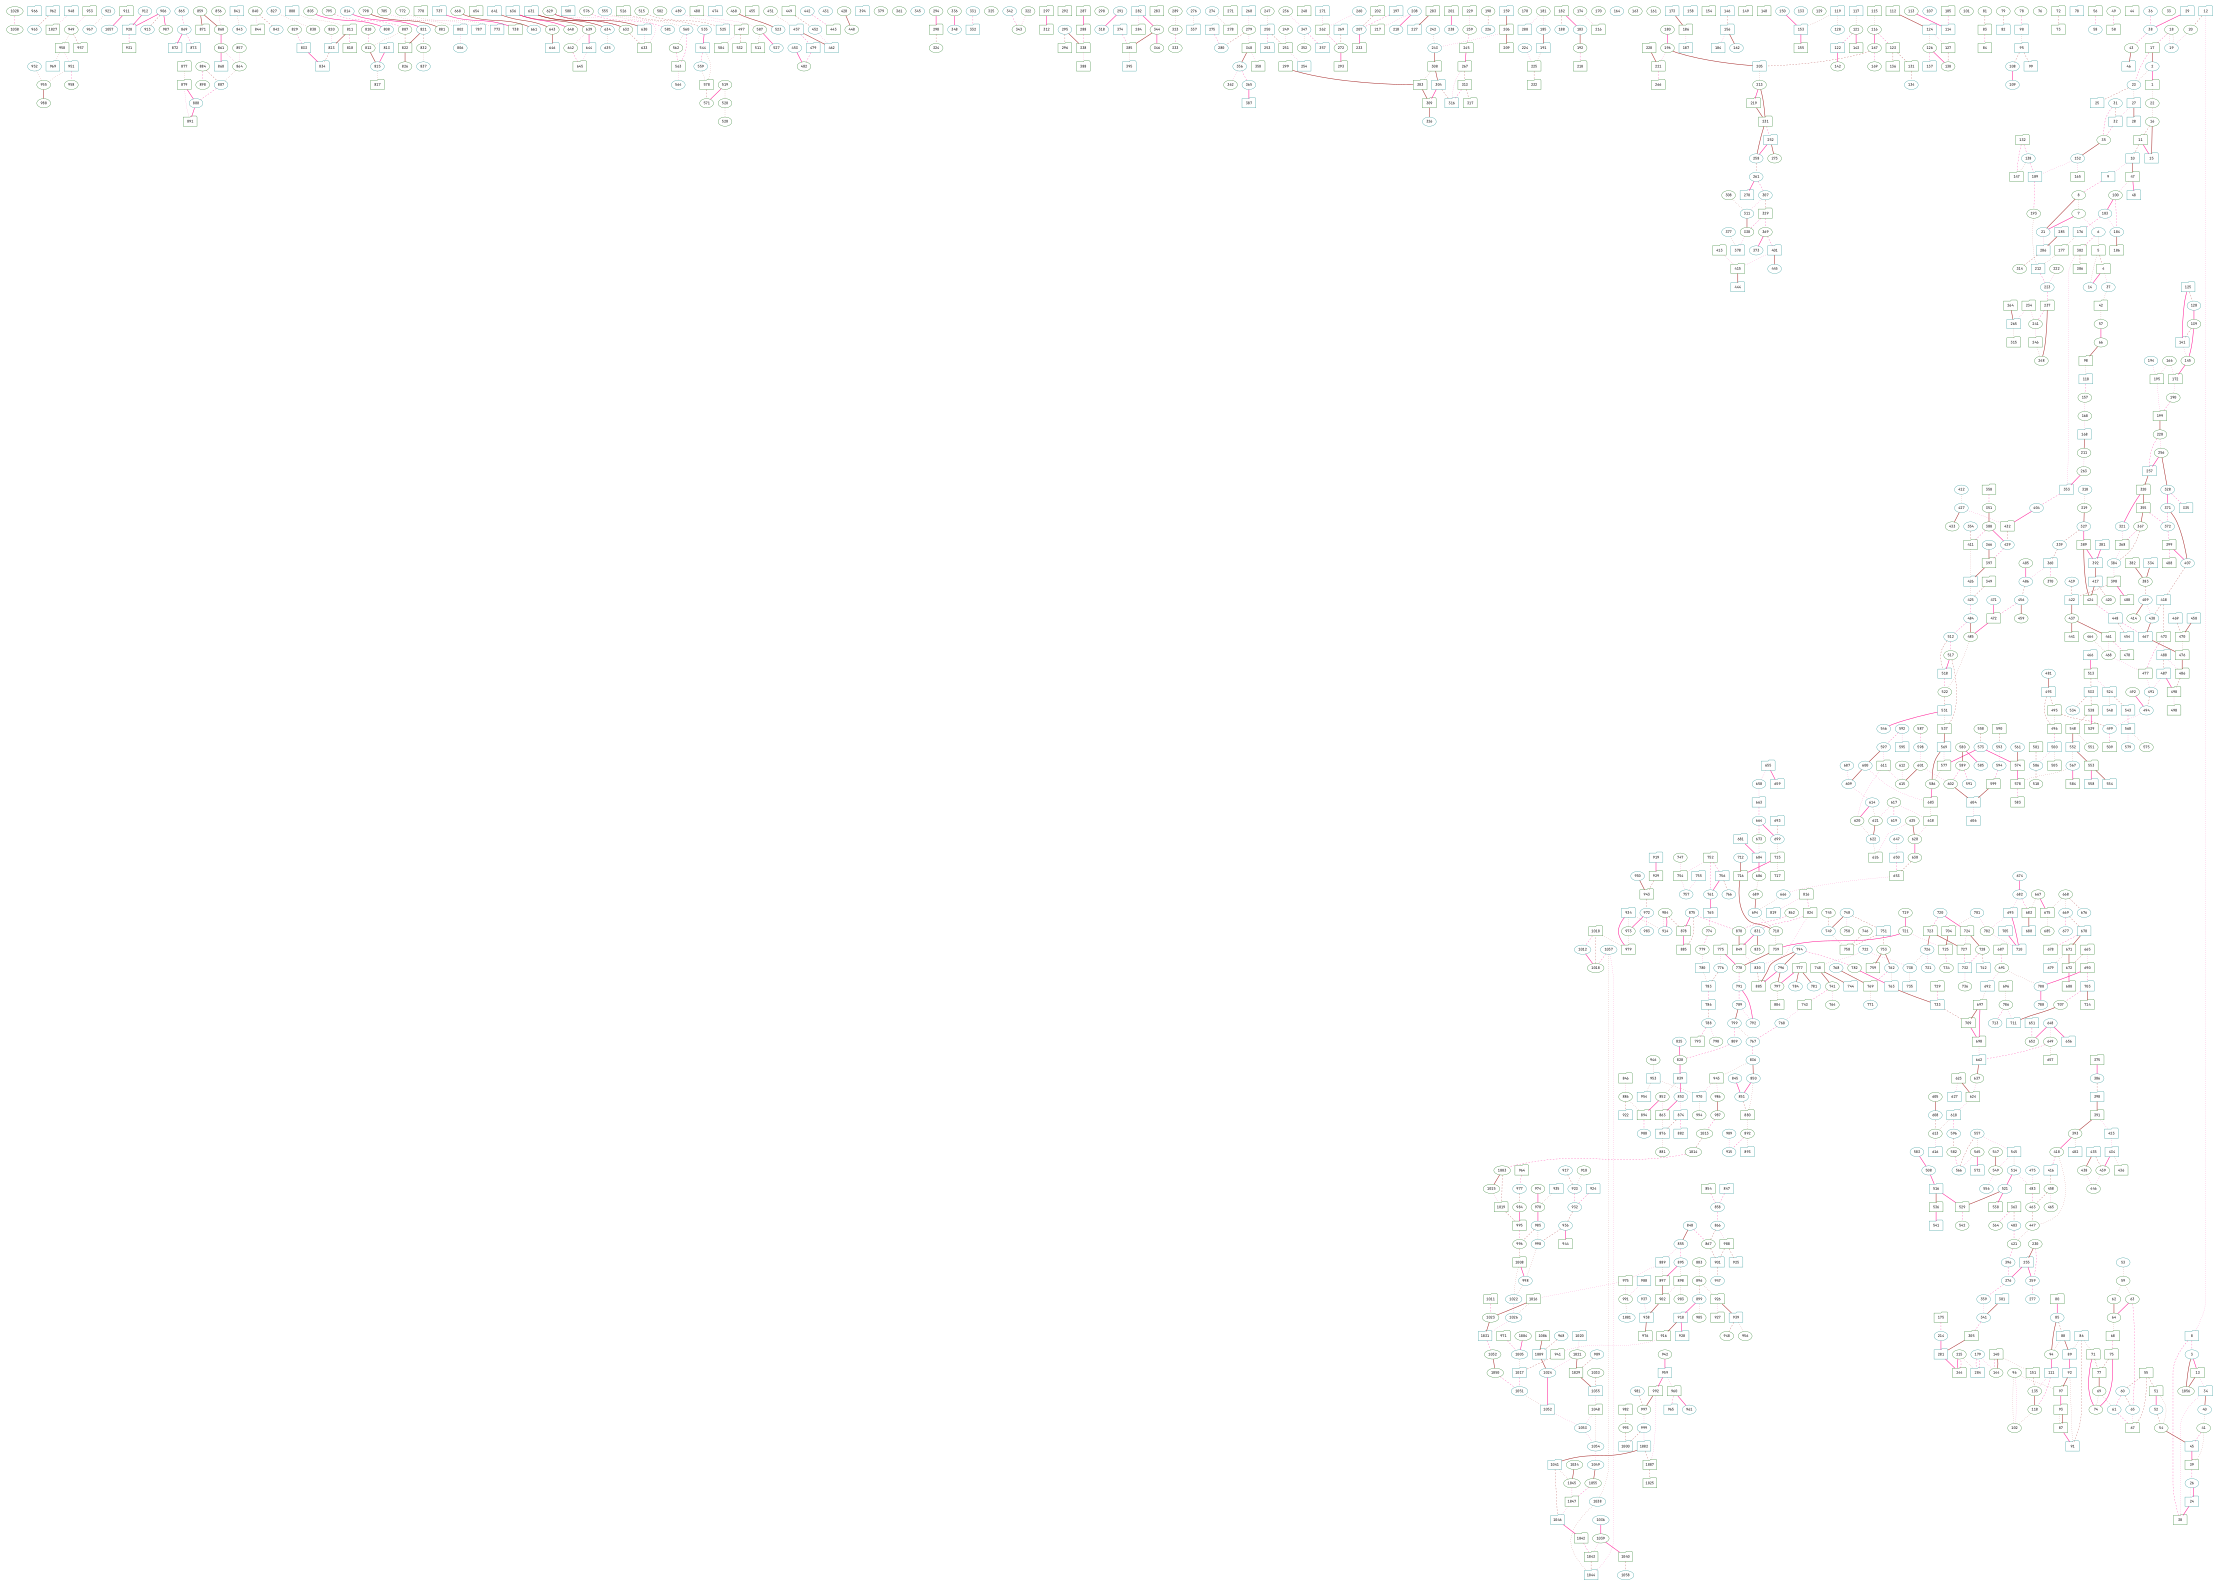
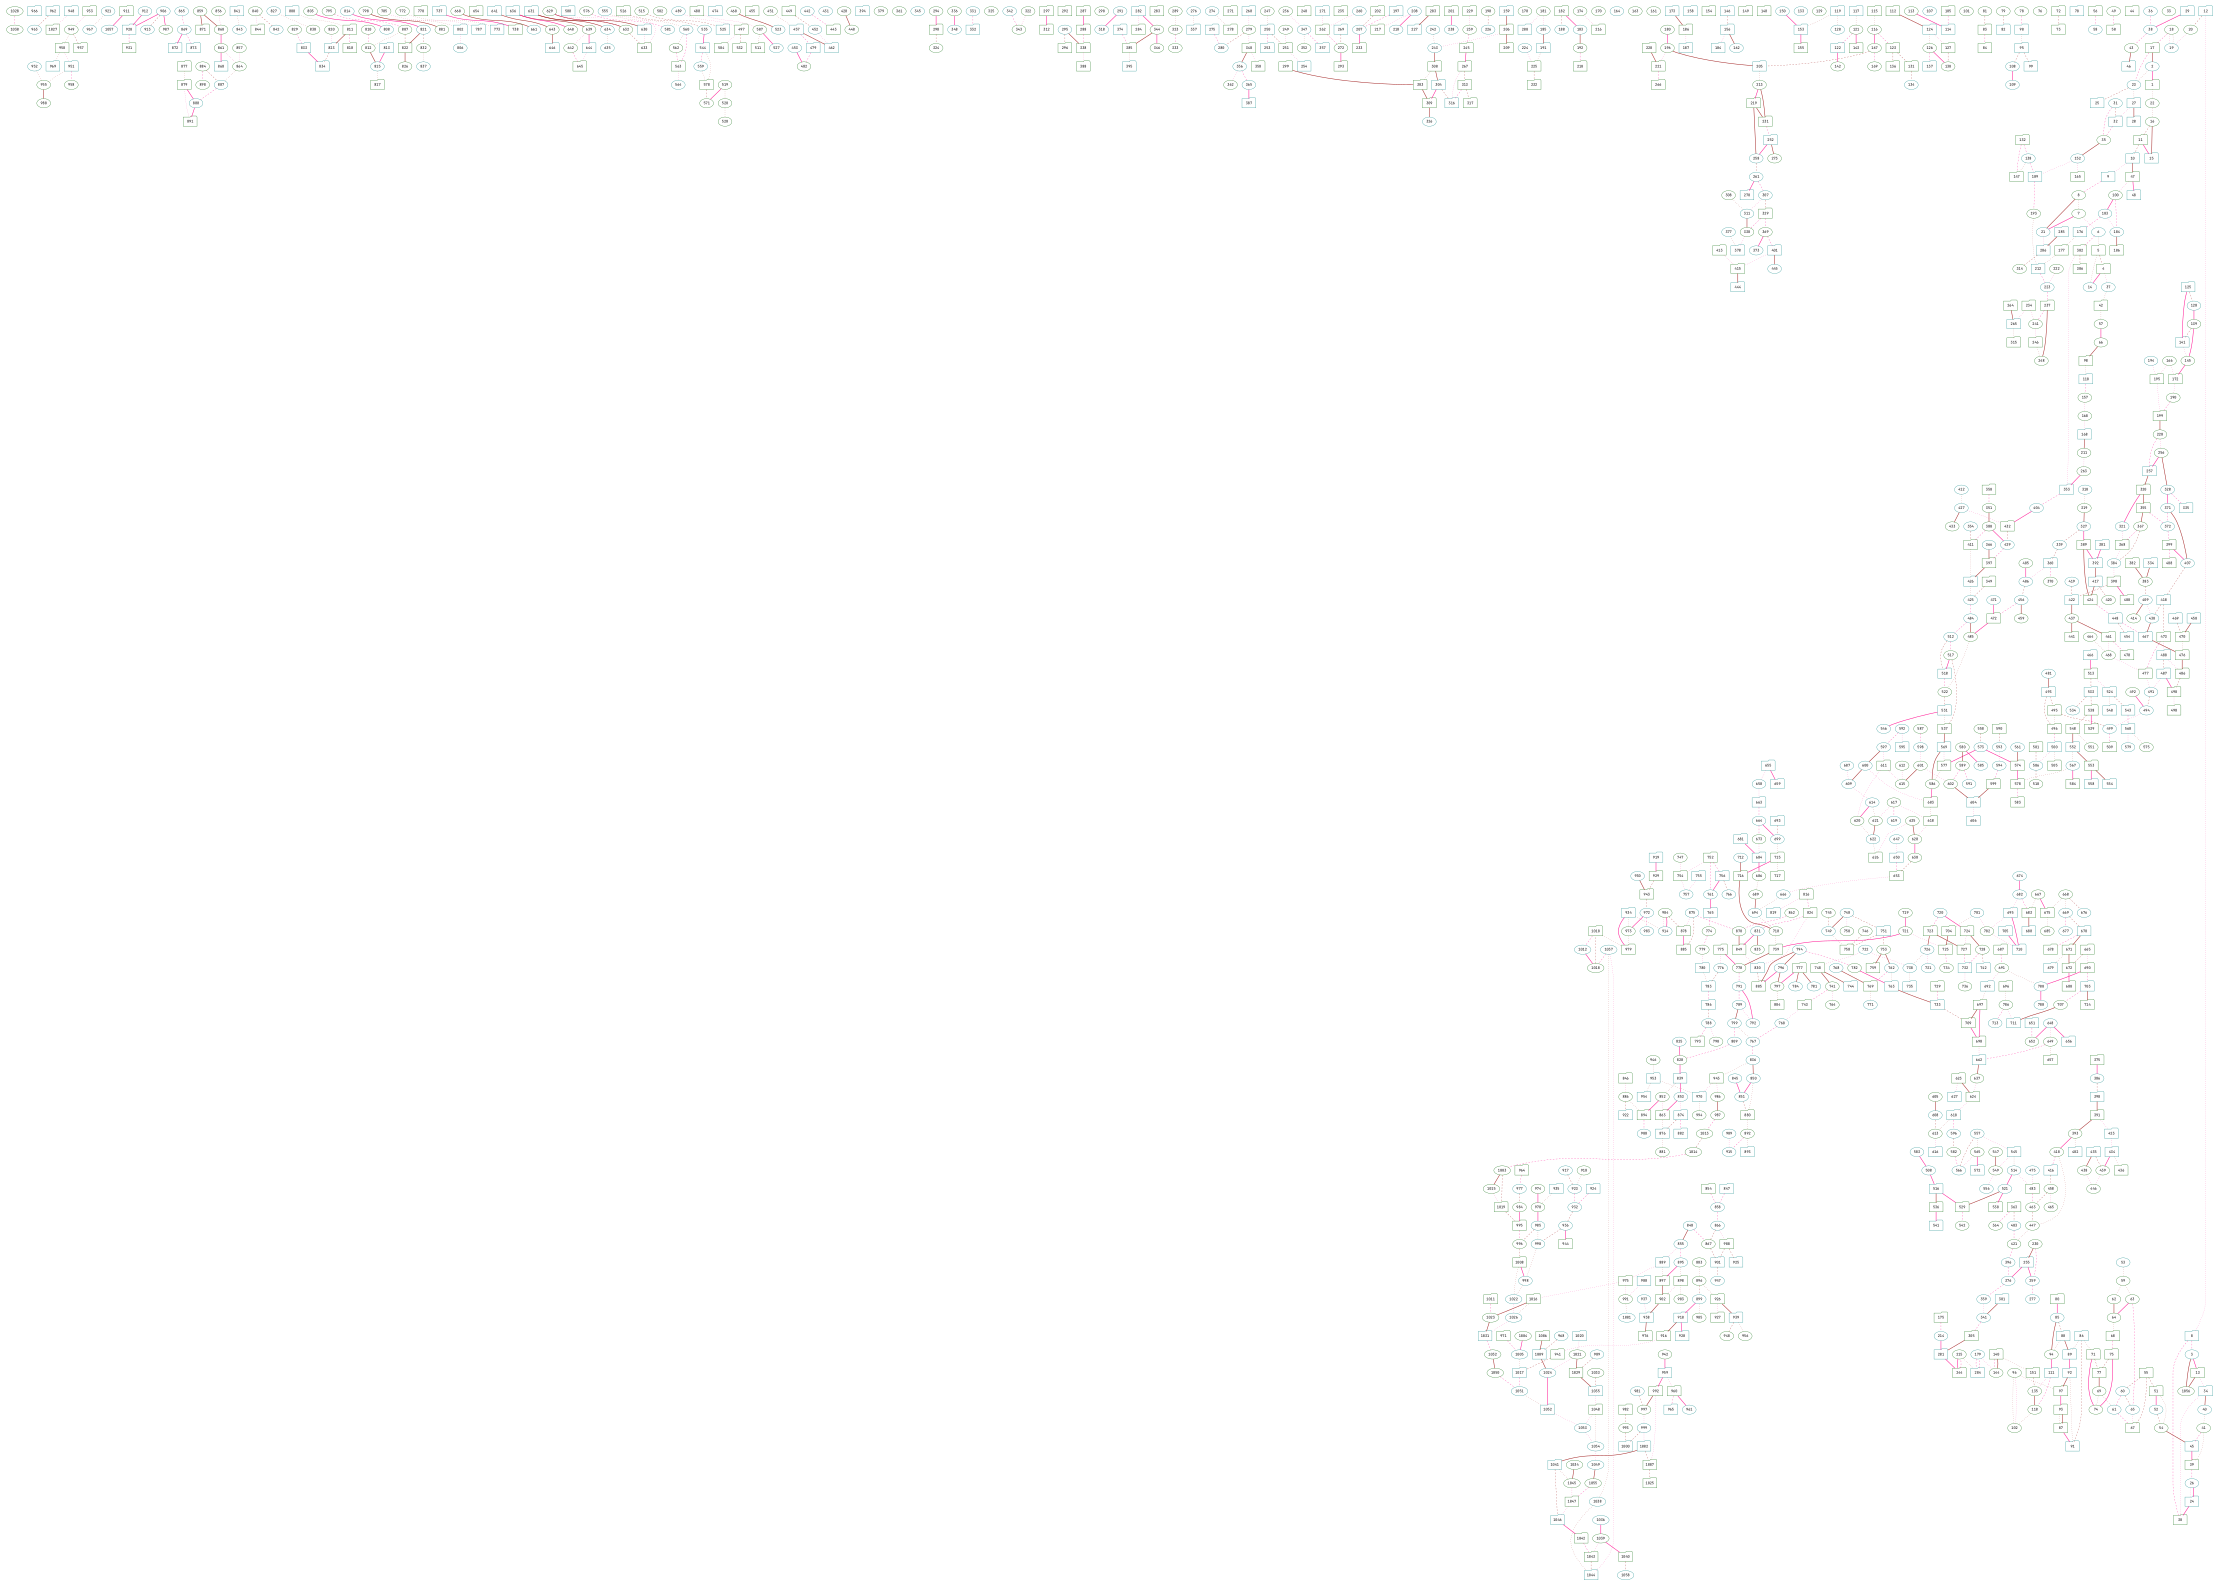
node "235": added
edge "231" -- "258": now "219" -- "258"
edge "875" -- "878": style bold -> dotted
